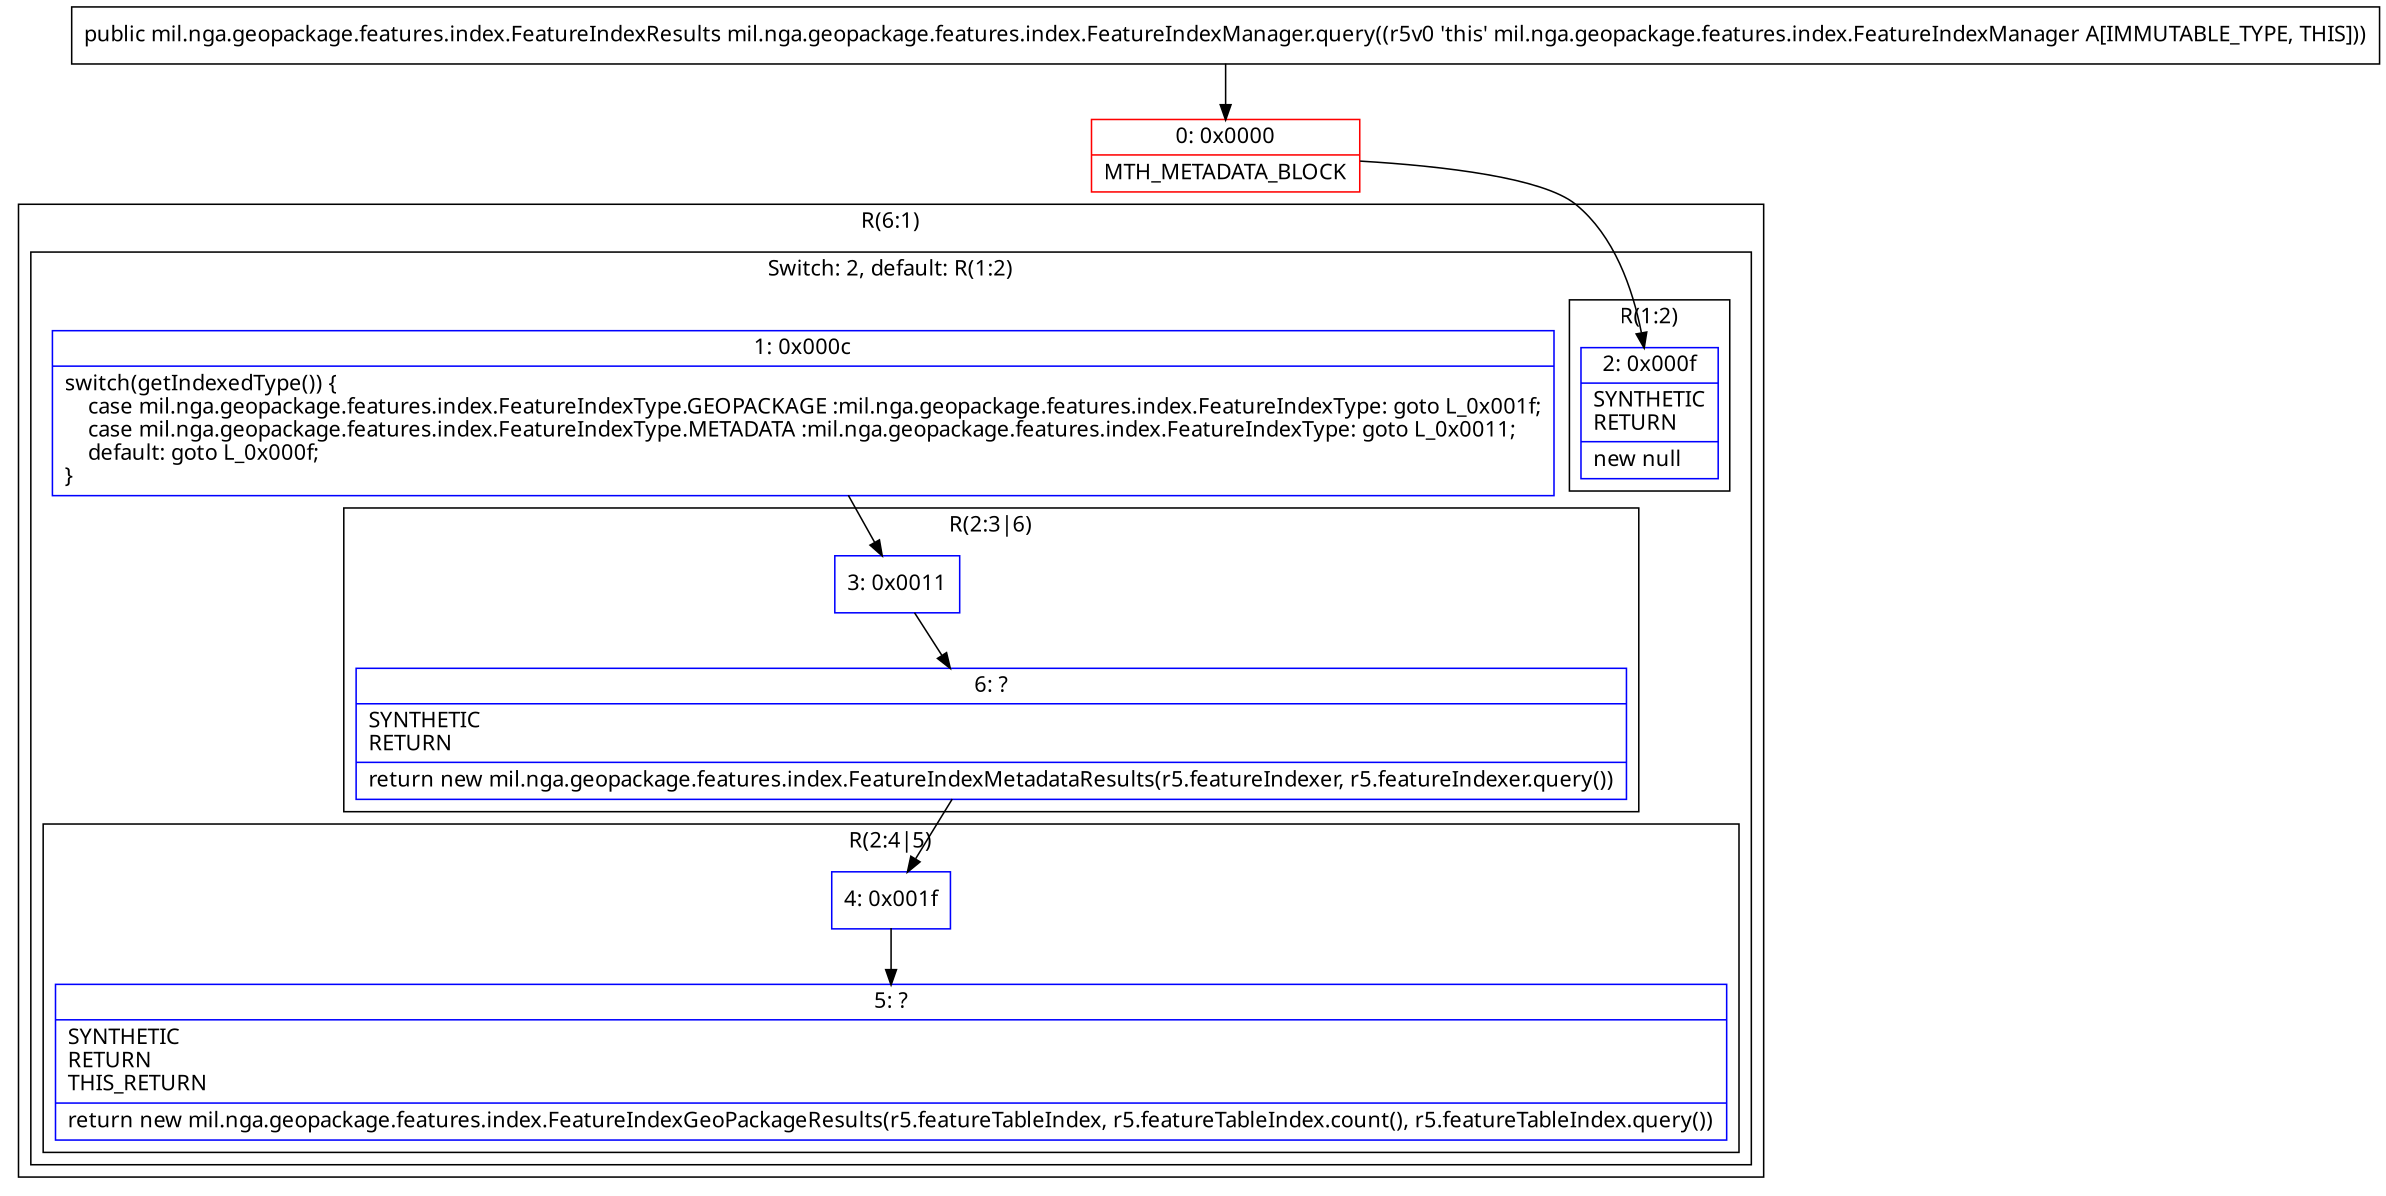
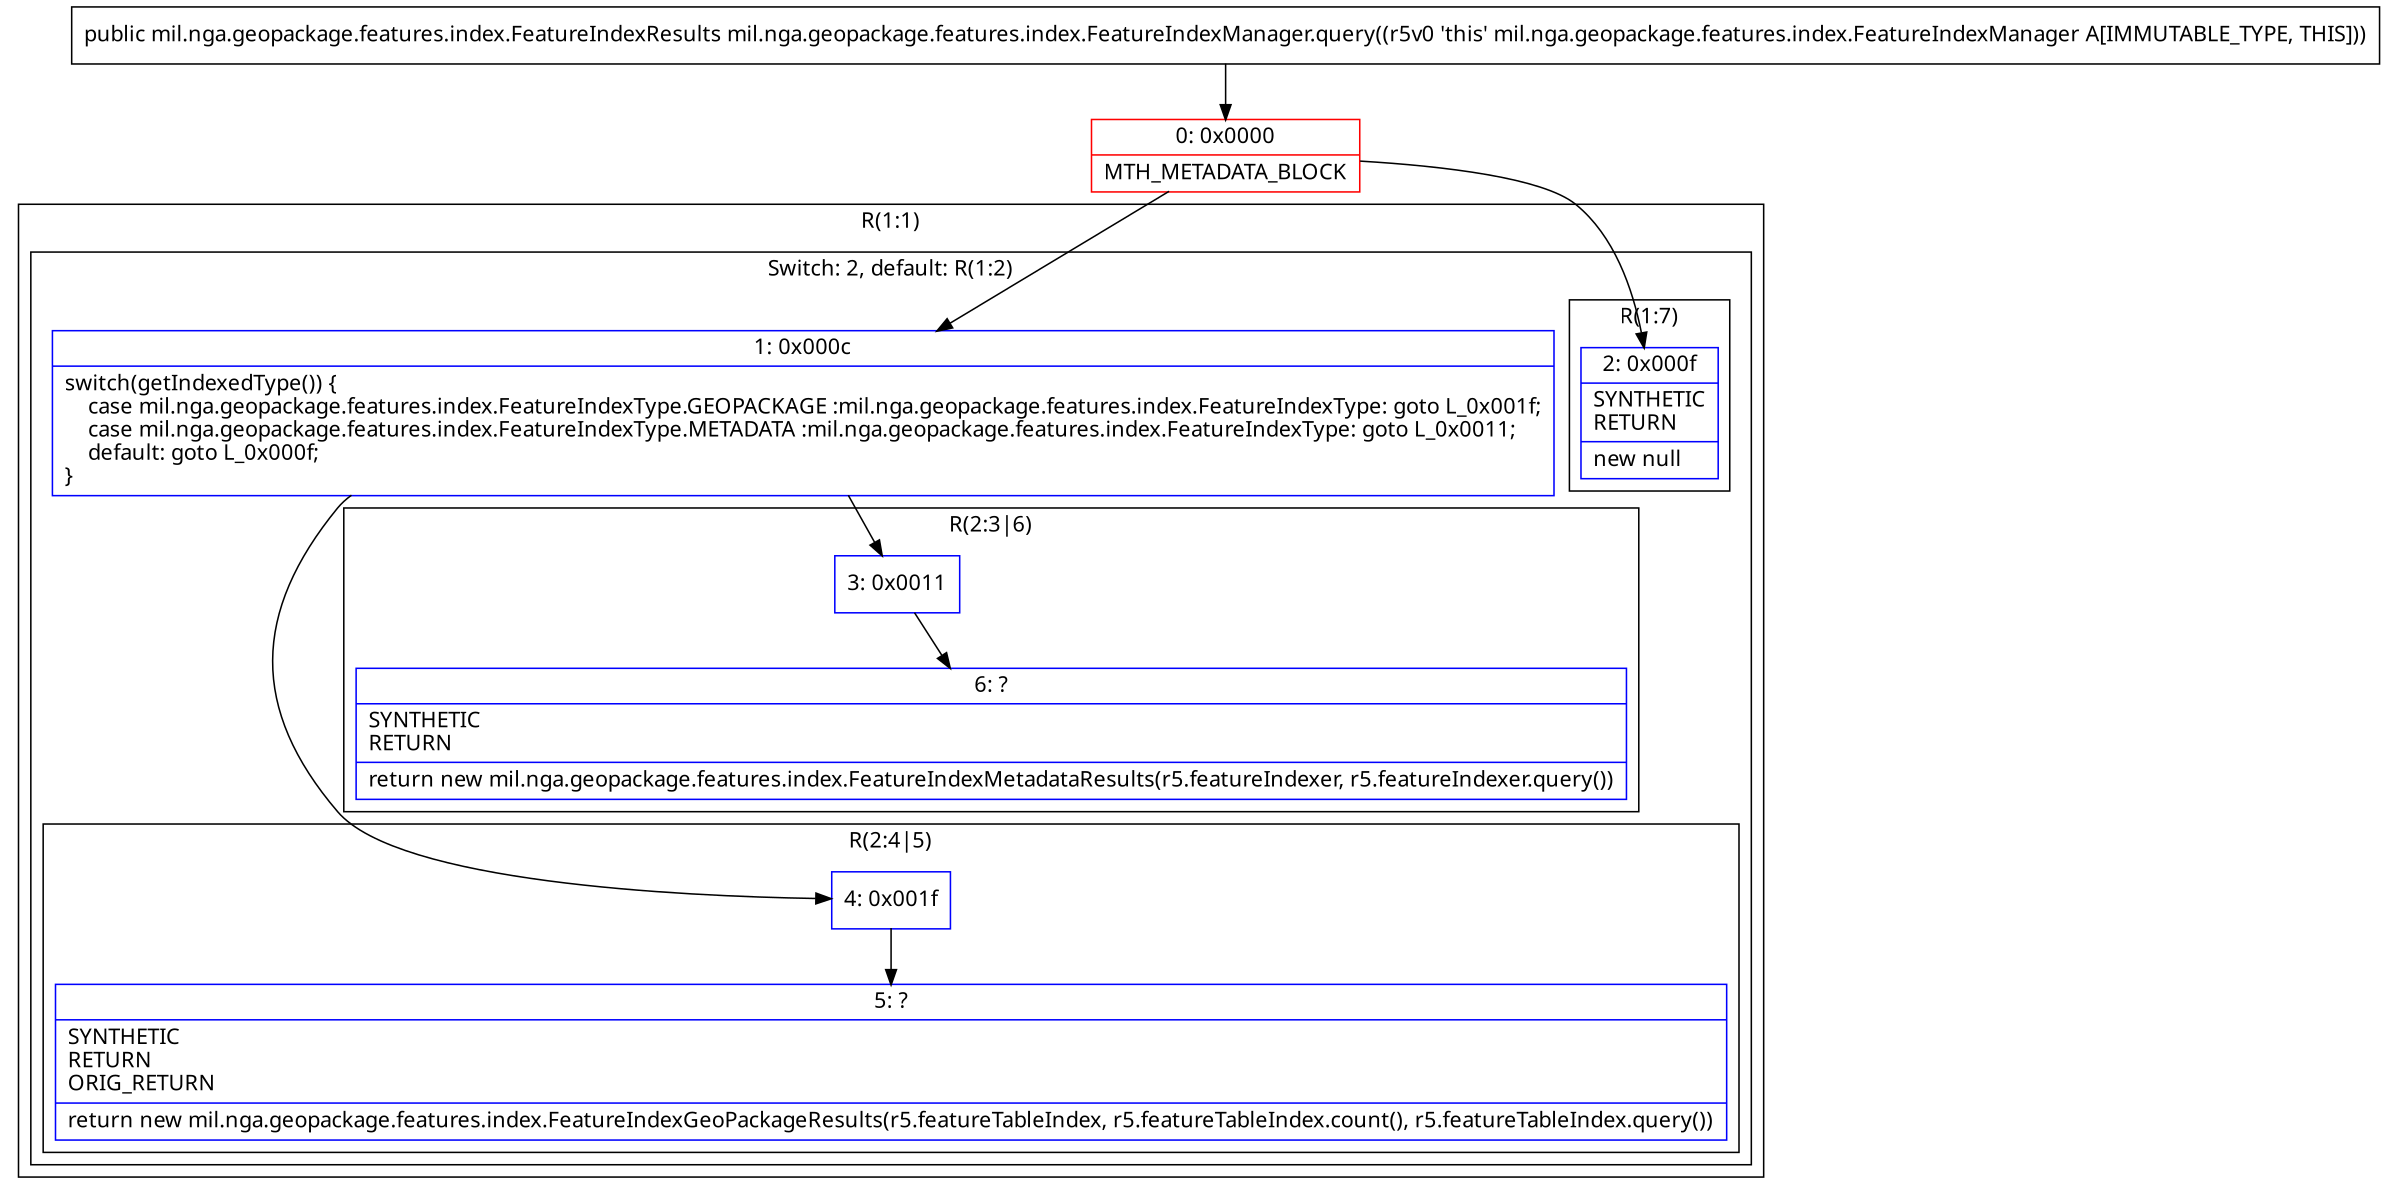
cluster "R(6:1)": label "R(6:1)" -> "R(1:1)"
edge "0: 0x0000" -> "1: 0x000c": added
cluster "R(1:2)": label "R(1:2)" -> "R(1:7)"
edge "6: ?" -> "4: 0x001f": now "1: 0x000c" -> "4: 0x001f"
node "5: ?": text "THIS_RETURN" -> "ORIG_RETURN"
